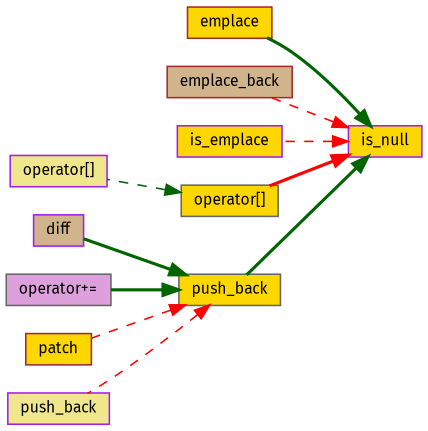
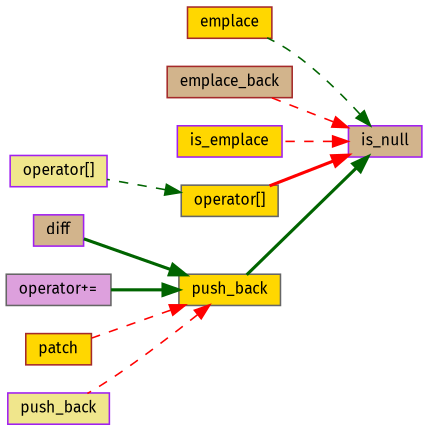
edge "emplace" -> "is_null": style bold -> dashed
node "is_null": fillcolor gold -> tan
